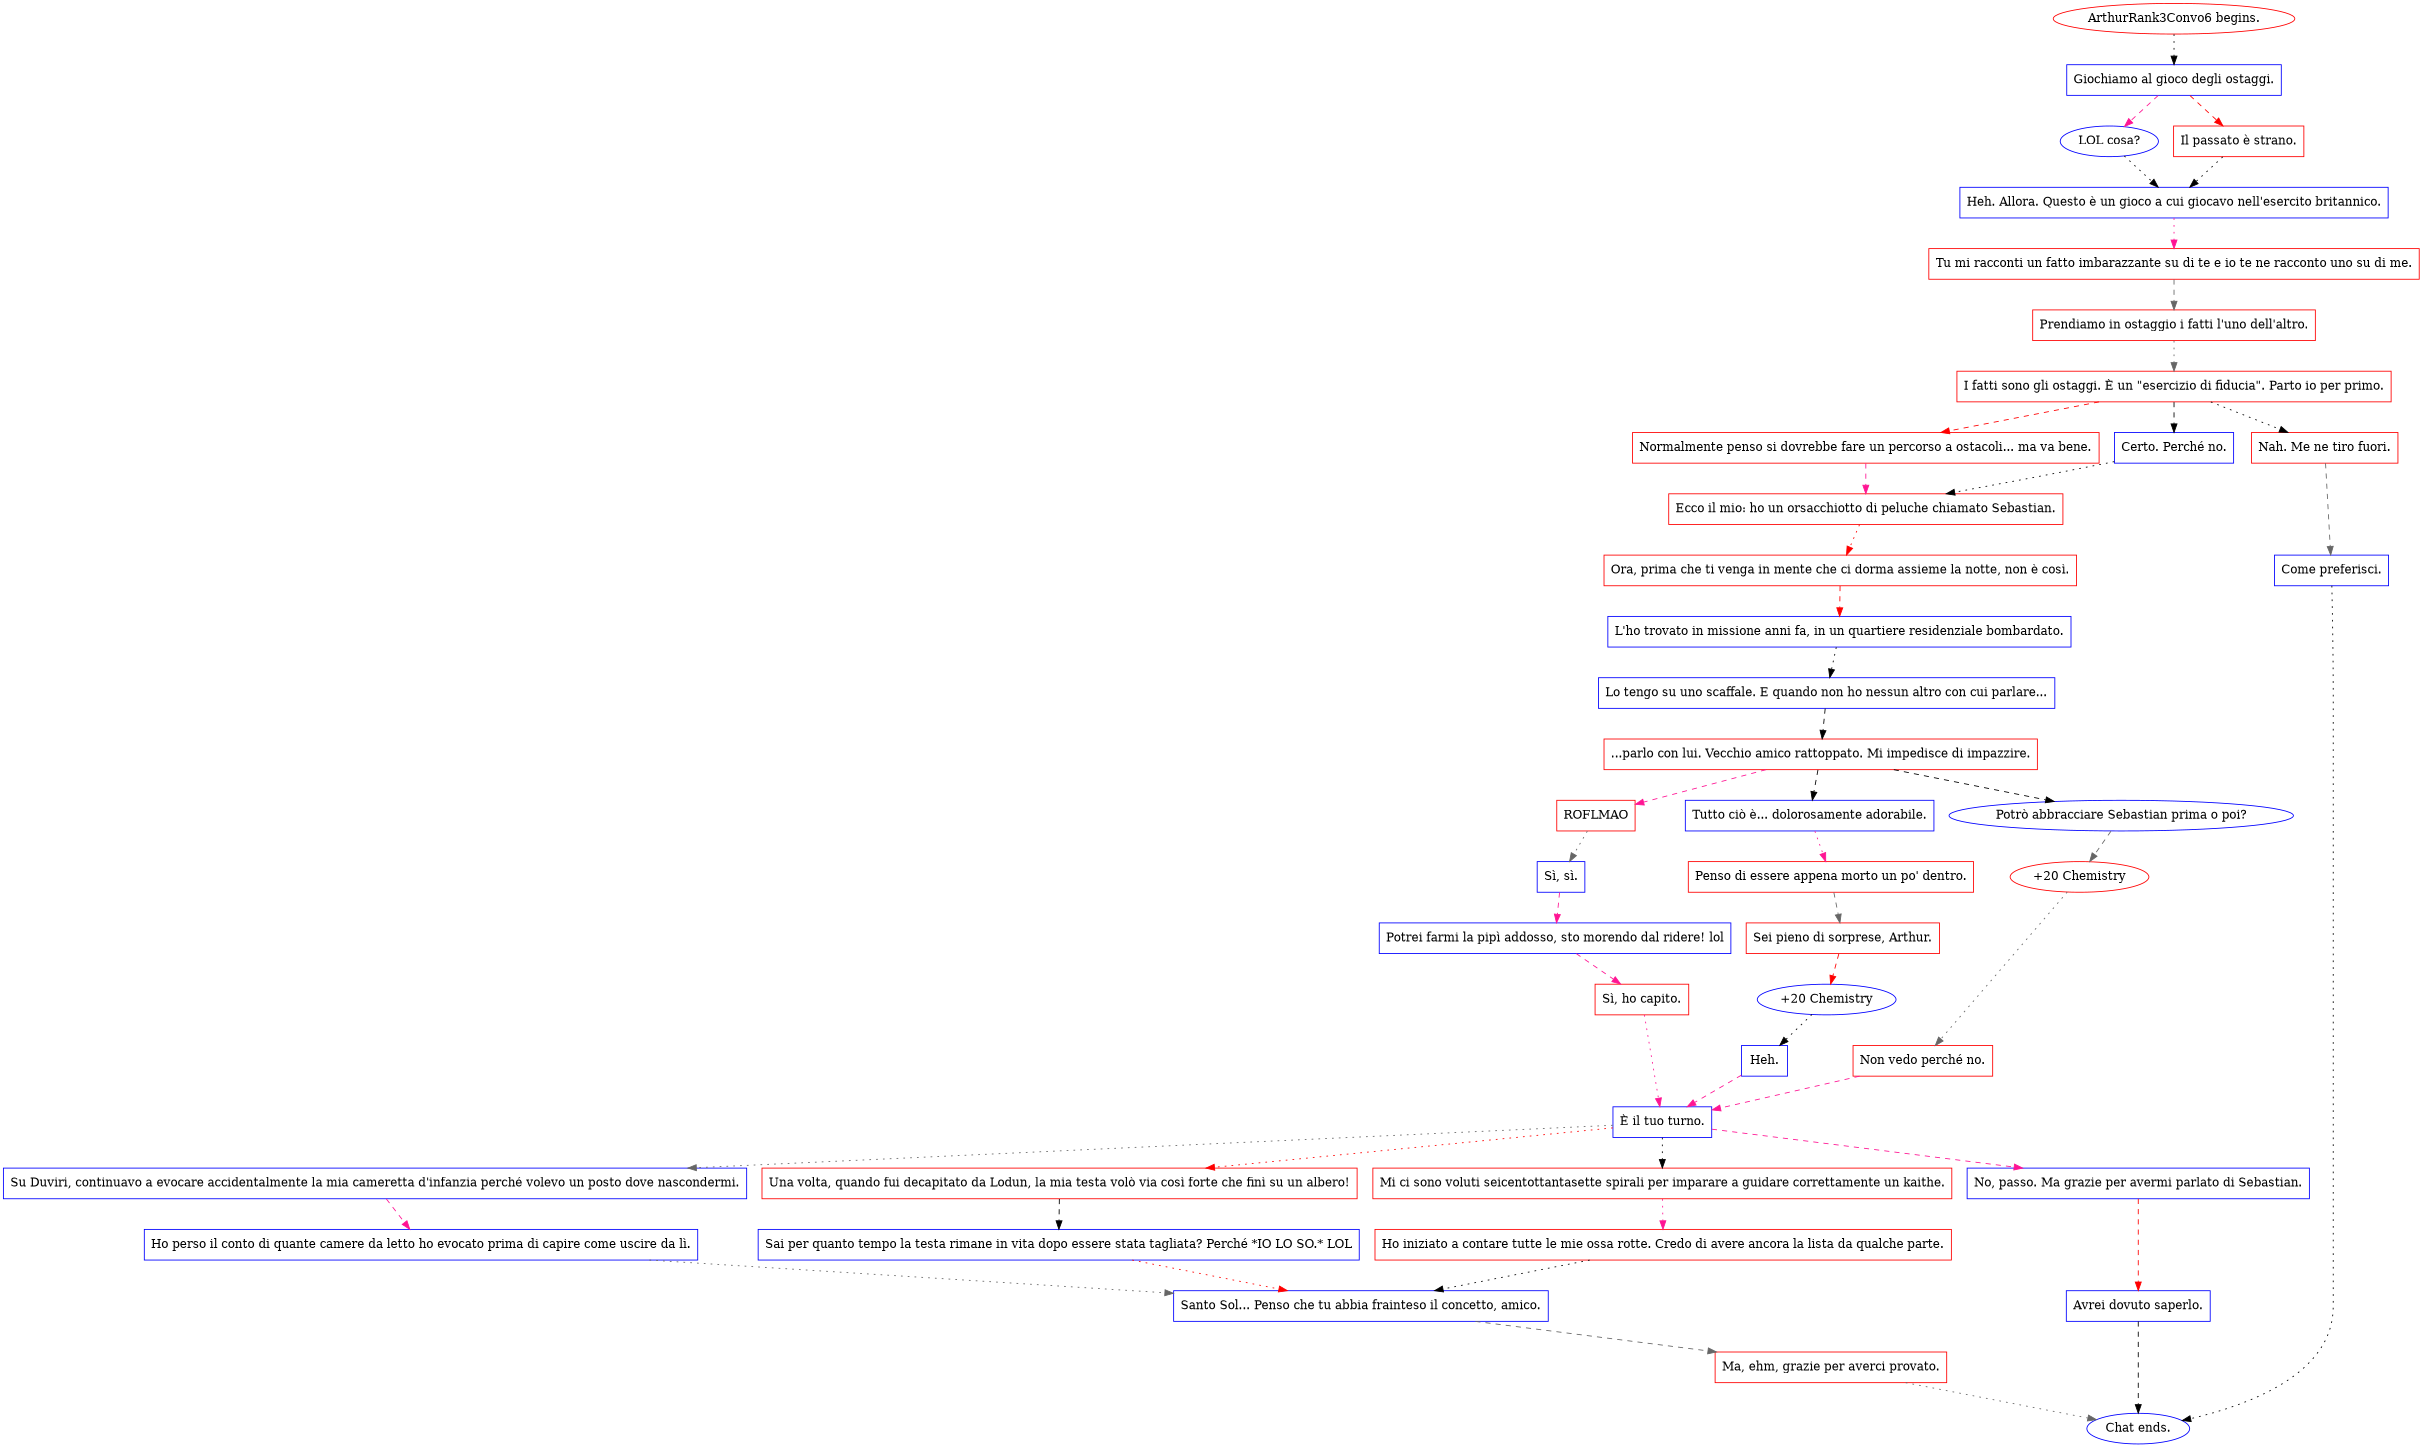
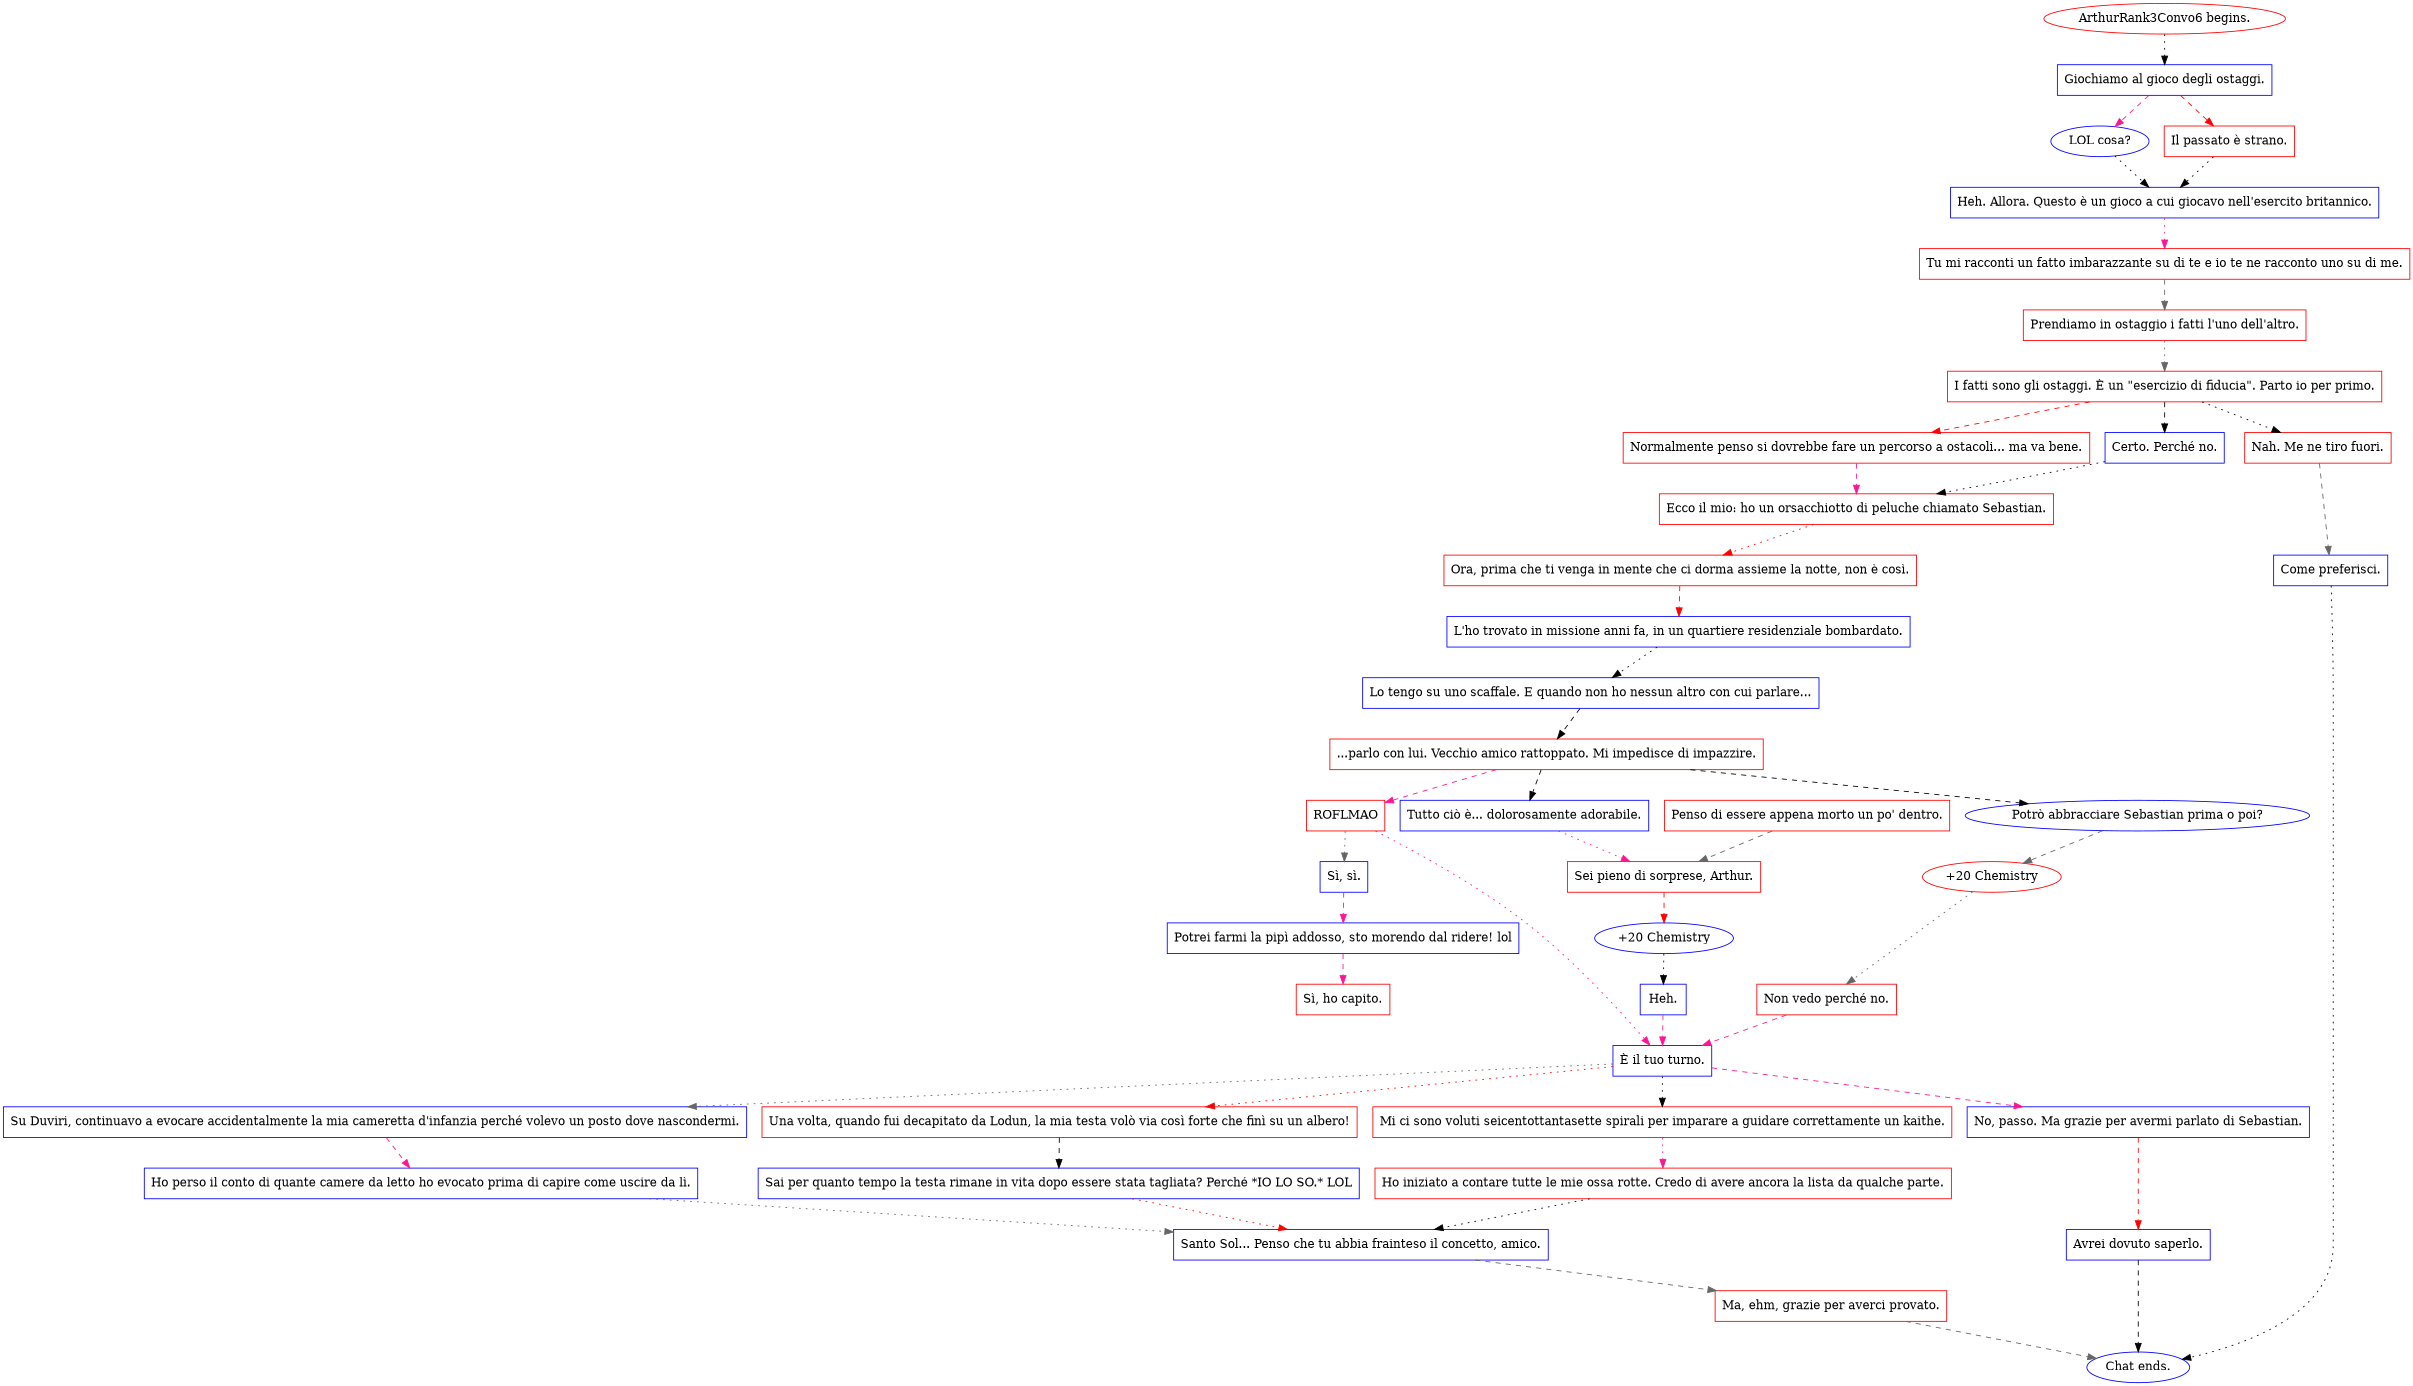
edge "Tutto ciò è... dolorosamente adorabile." -> "Penso di essere appena morto un po' dentro.": now "Tutto ciò è... dolorosamente adorabile." -> "Sei pieno di sorprese, Arthur."
edge "Sì, ho capito." -> "È il tuo turno.": now "ROFLMAO" -> "È il tuo turno."
edge "Ma, ehm, grazie per averci provato." -> "Chat ends.": style dotted -> dashed
